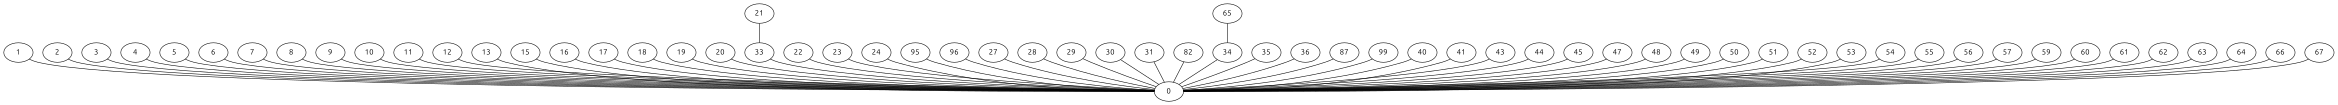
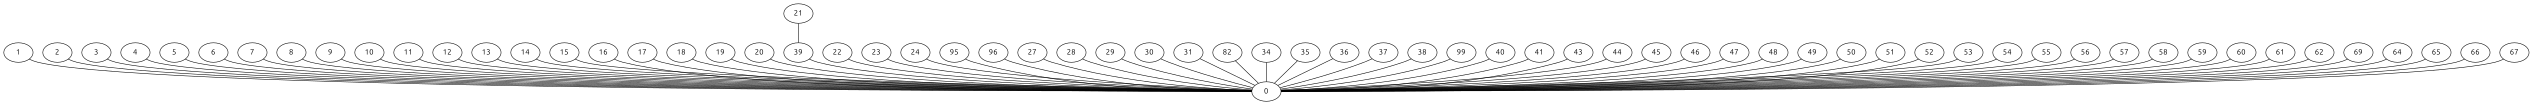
edge "65" -- "34": now "65" -- "0"
node "14": added
node "33": label "33" -> "39"
node "87": label "87" -> "37"
node "38": added
node "46": added
node "58": added
node "63": label "63" -> "69"
